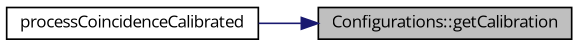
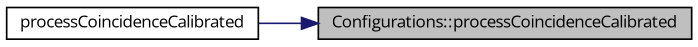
node "Configurations::getCalibration": label "Configurations::getCalibration" -> "Configurations::processCoincidenceCalibrated"
